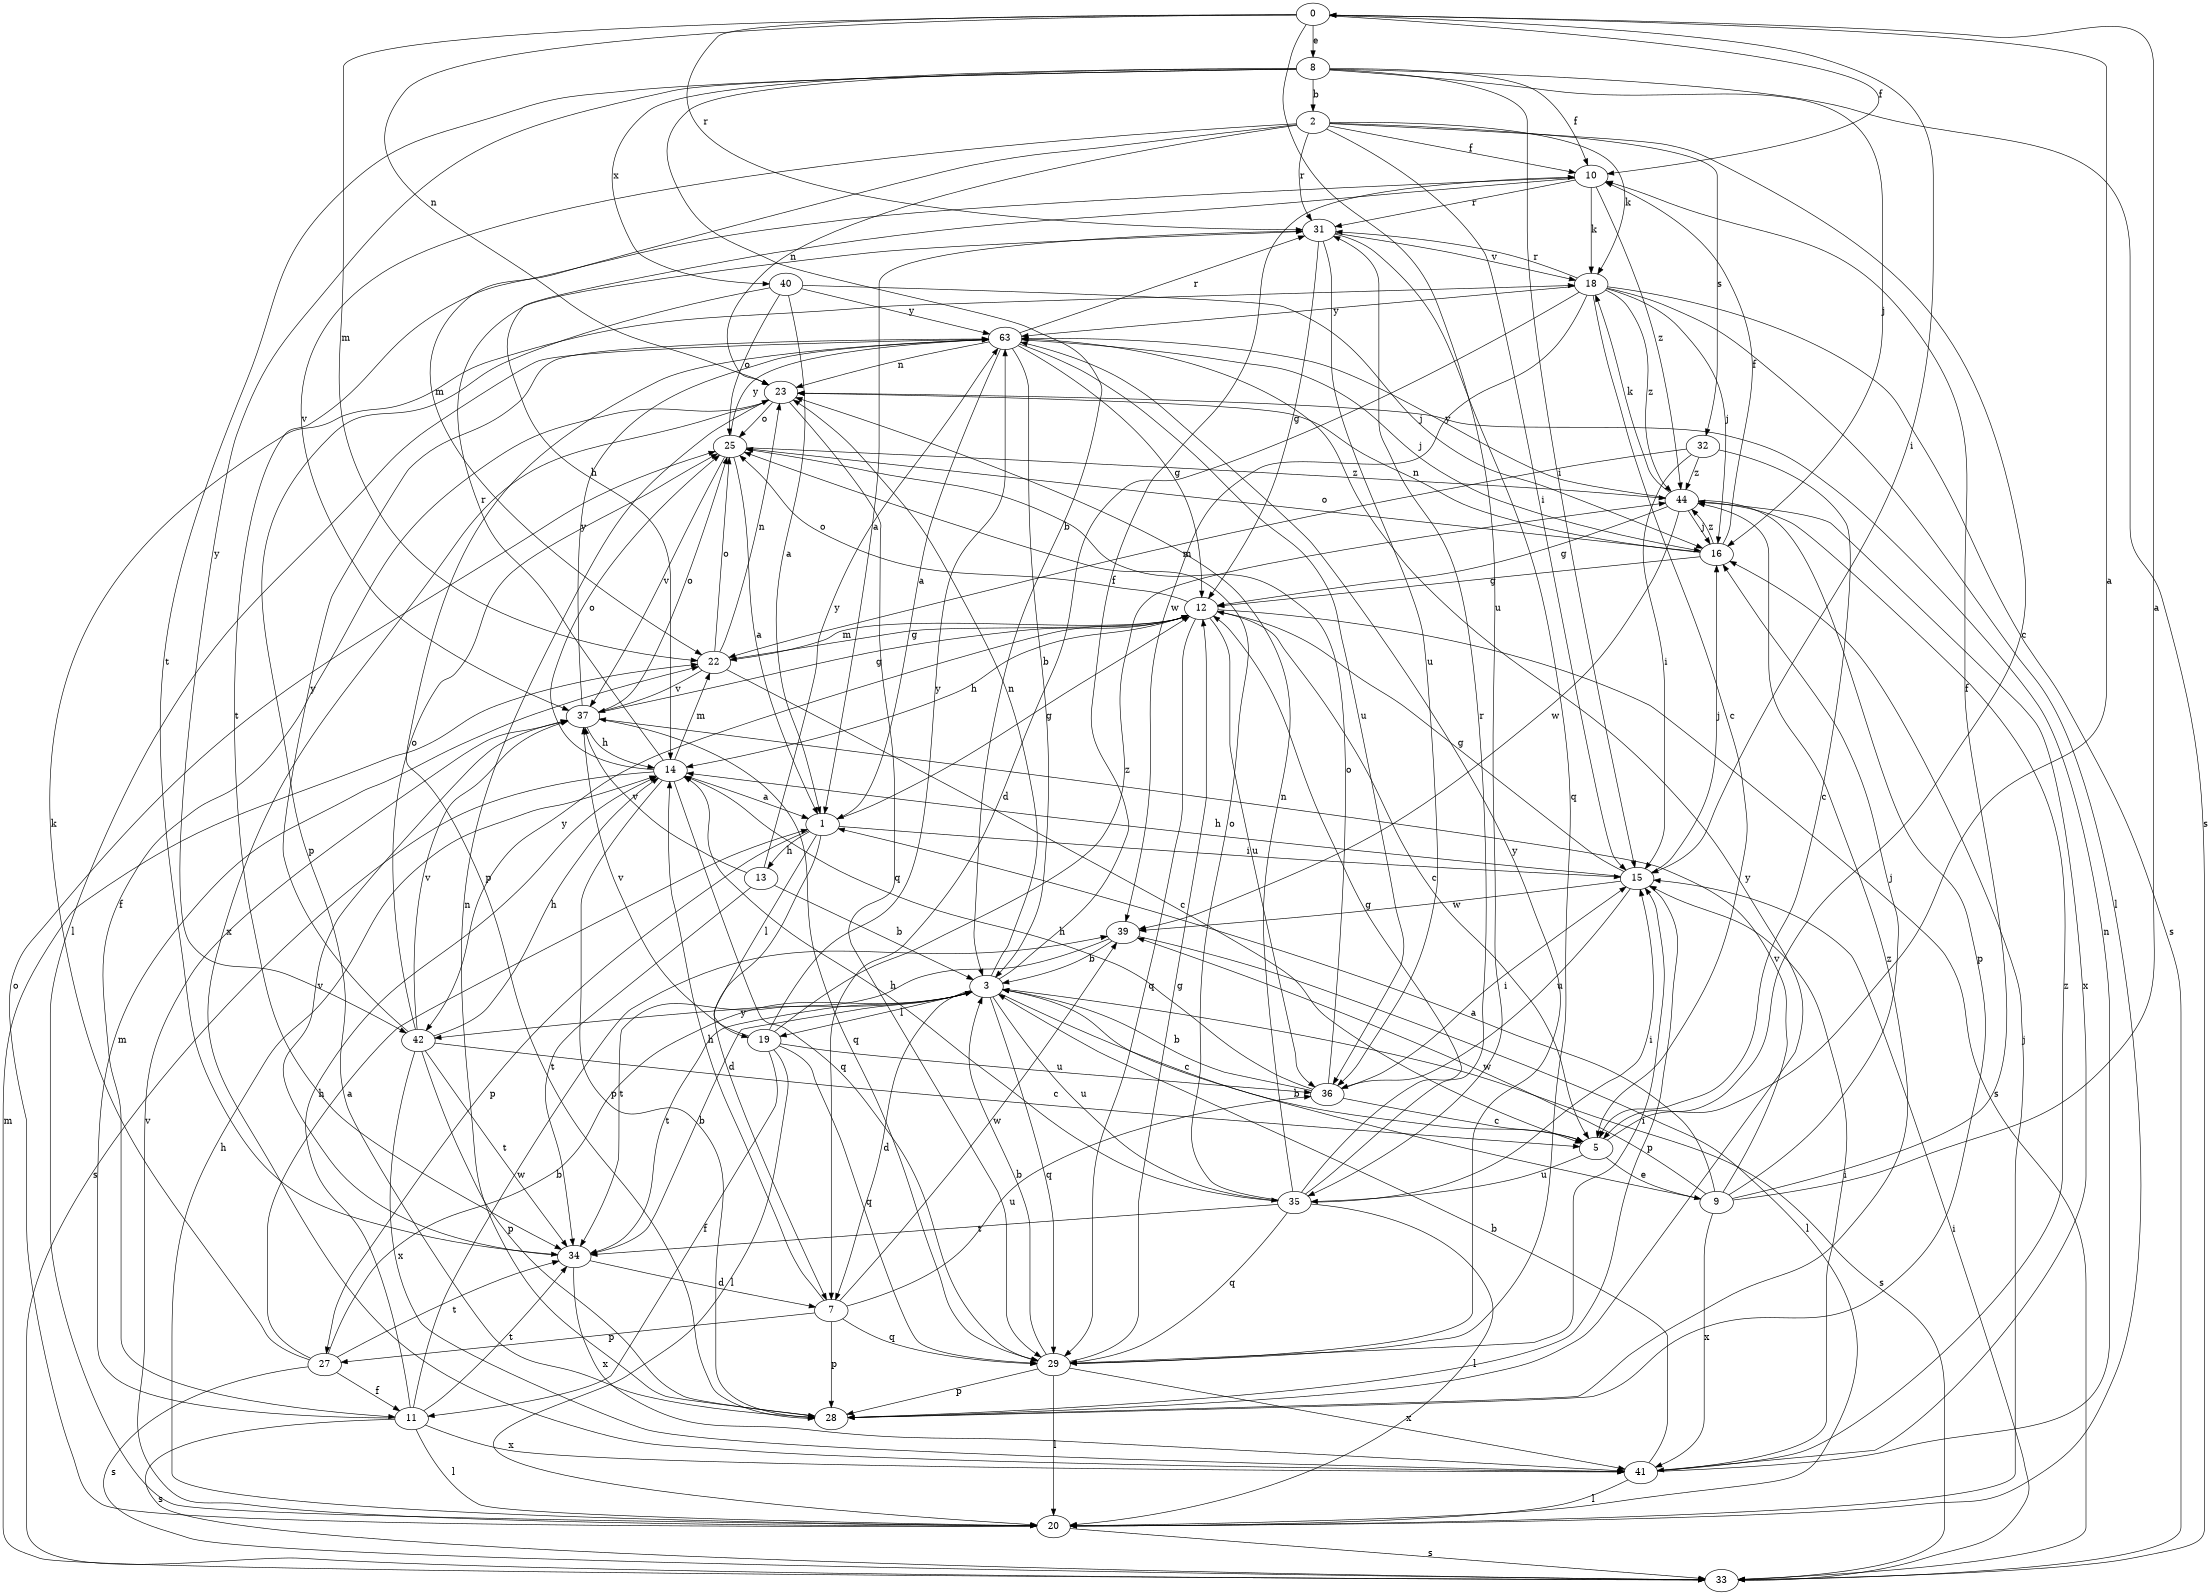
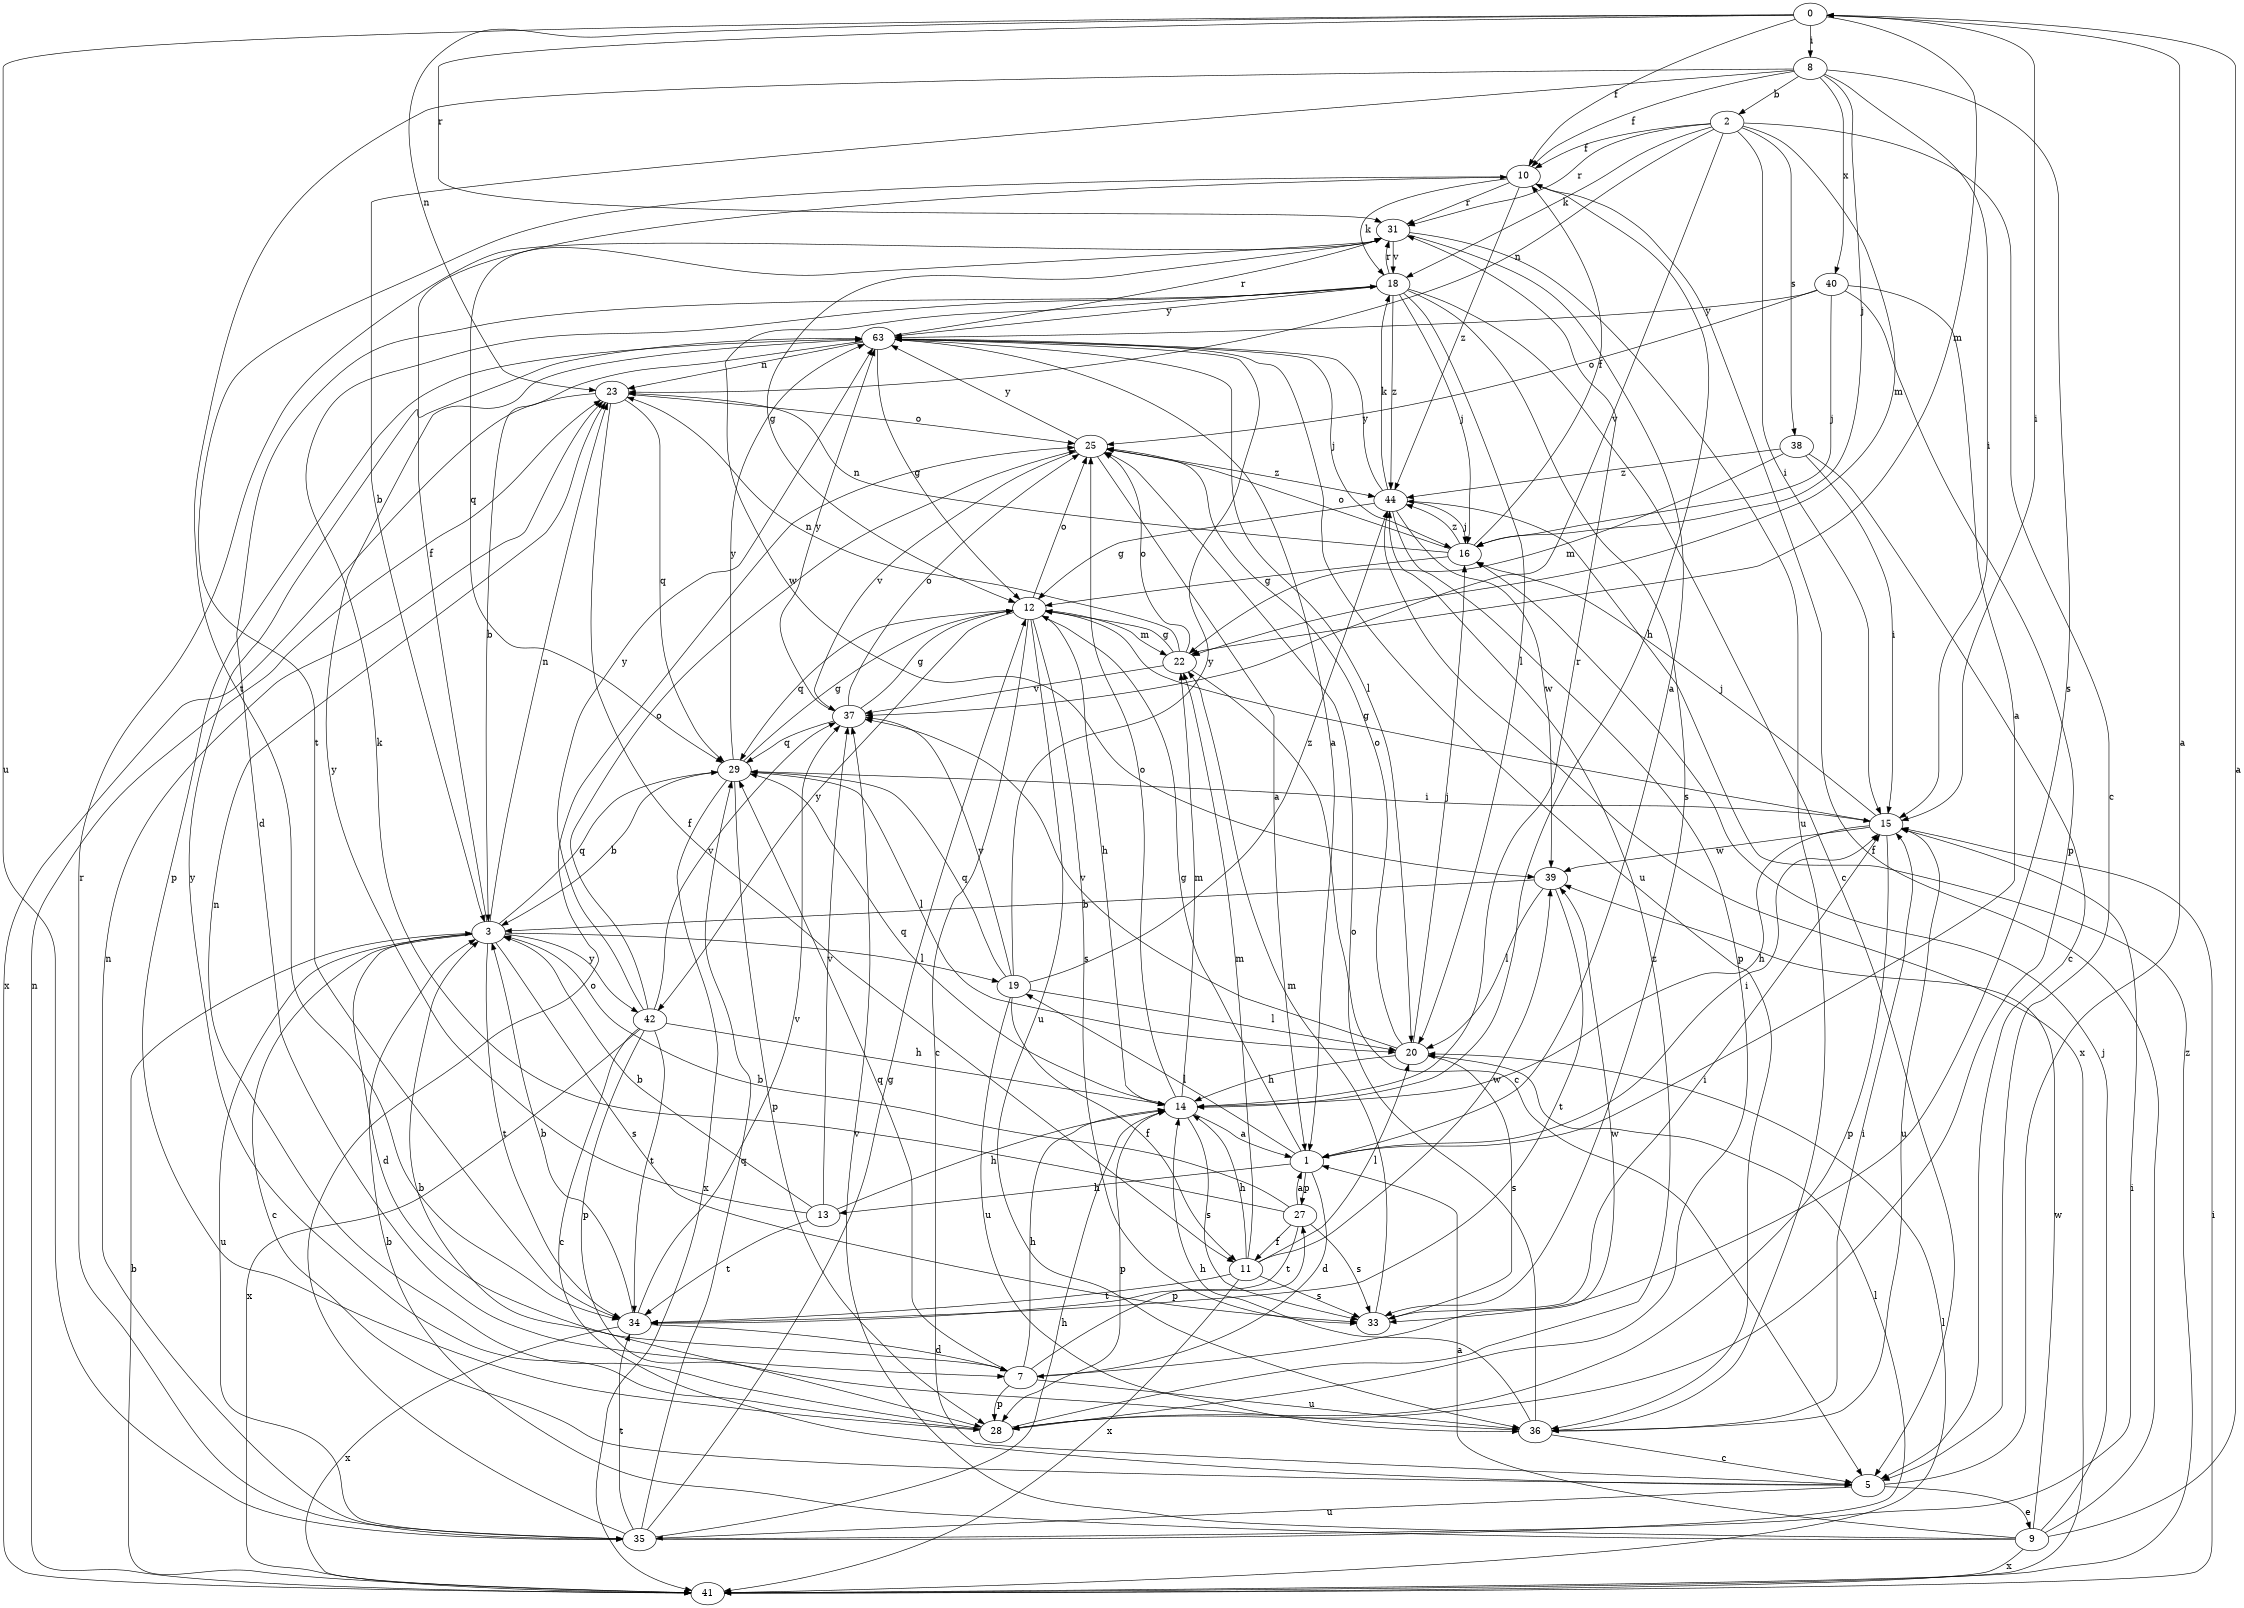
edge "0" -> "8": label "e" -> "i"
edge "8" -> "42": removed, label "y"
node "32": label "32" -> "38"
edge "37" -> "14": now "13" -> "14"
